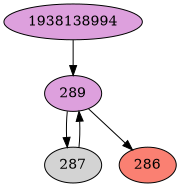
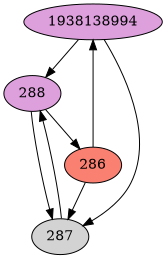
node "289": label "289" -> "288"
edge "286" -> "1938138994": added
edge "1938138994" -> "287": added
edge "286" -> "287": added
